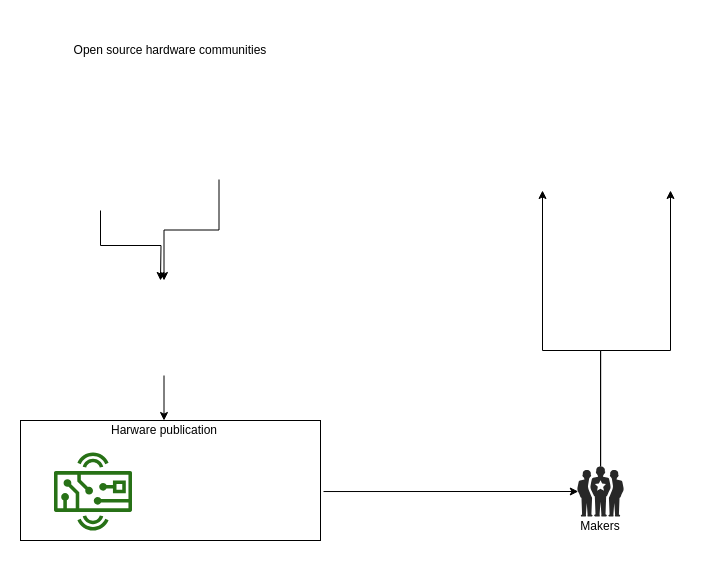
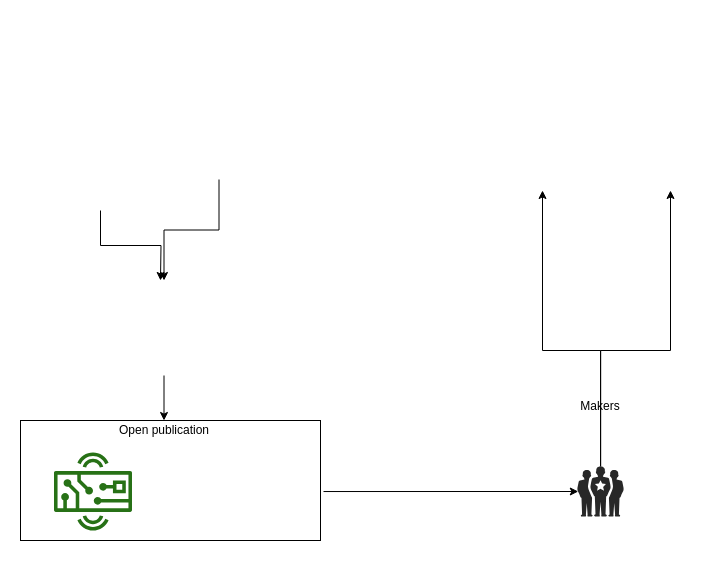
node "Open source hardware communities": removed
node "Harware publication": label "Harware publication" -> "Open publication"
node "Makers": moved (601, 527) -> (601, 407)
